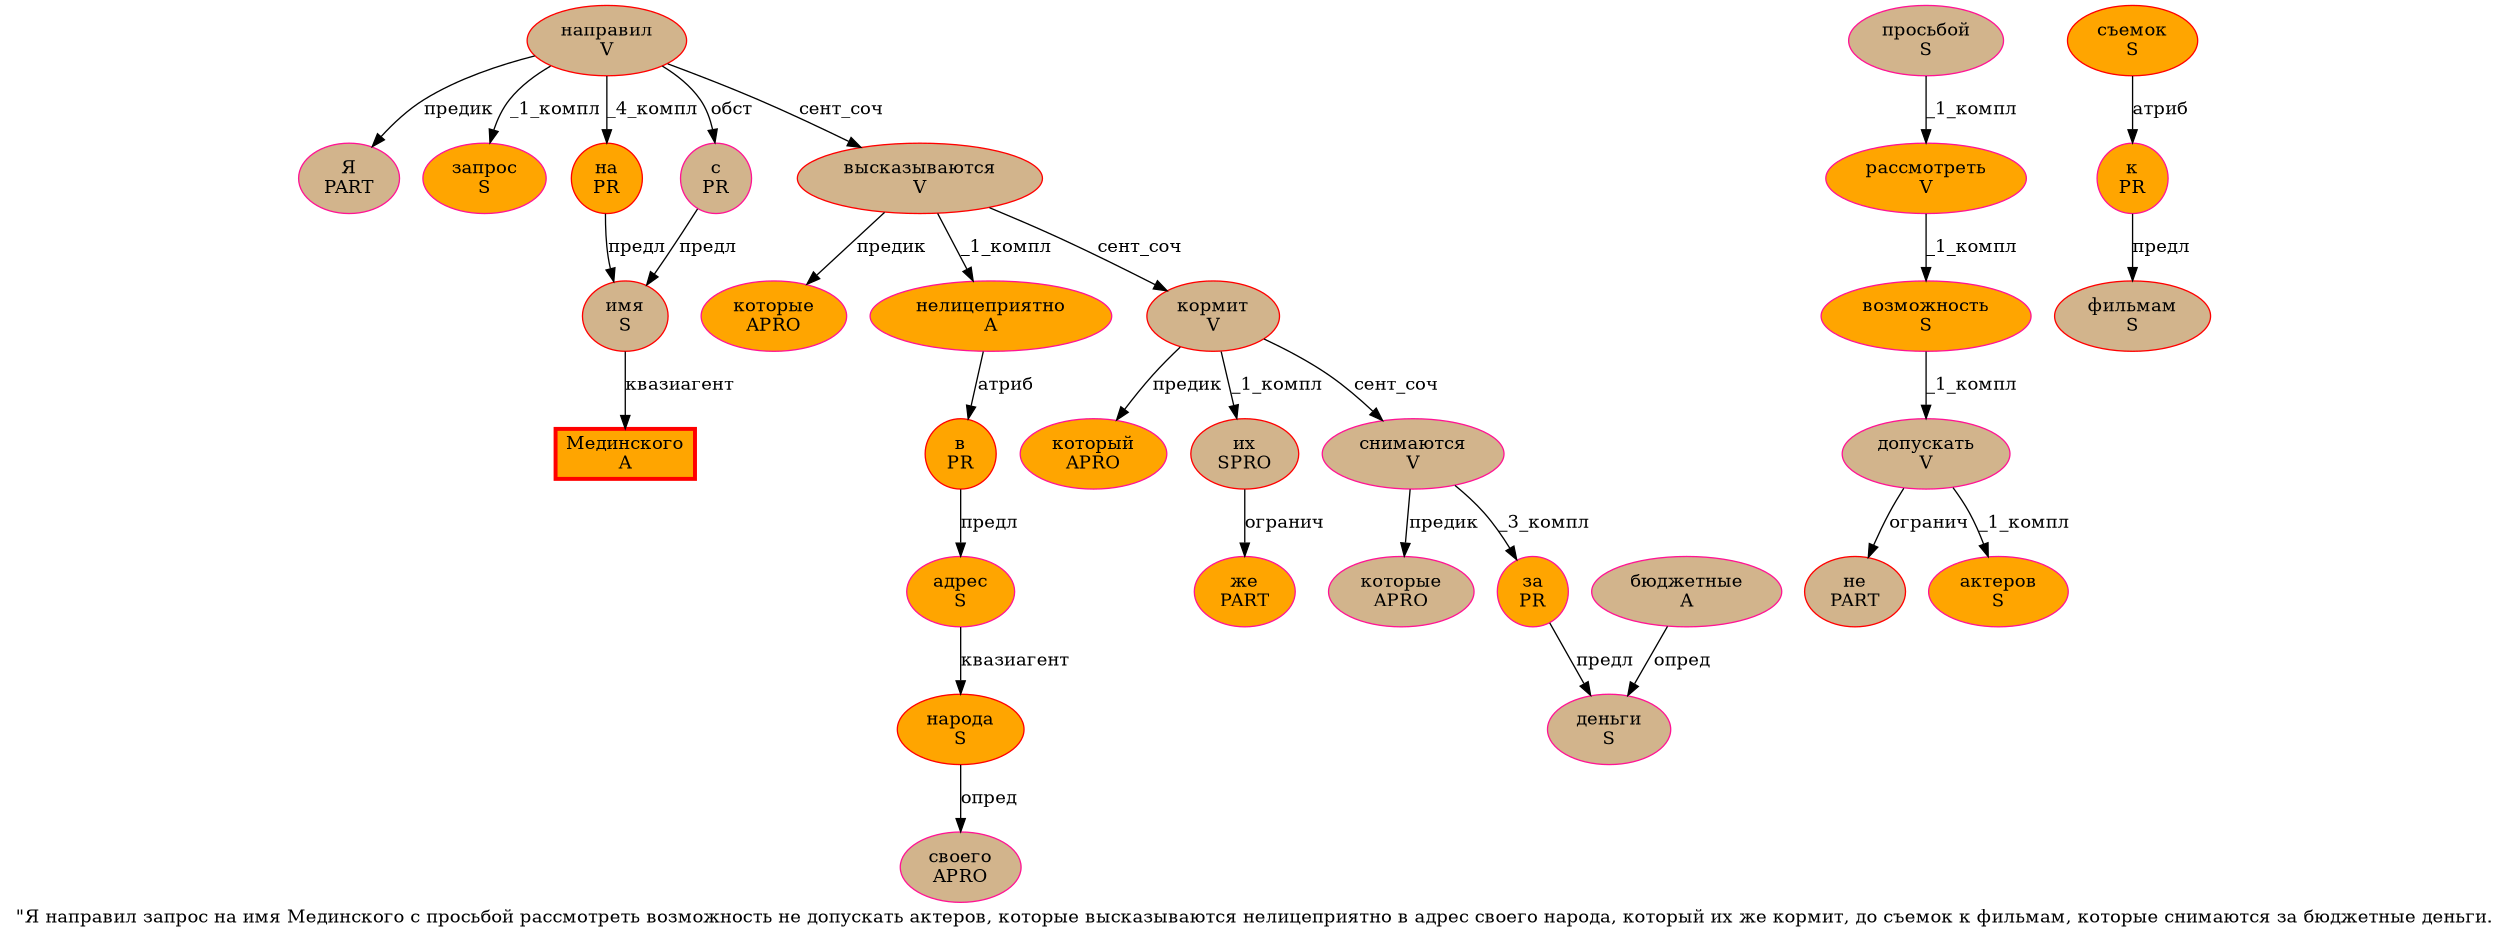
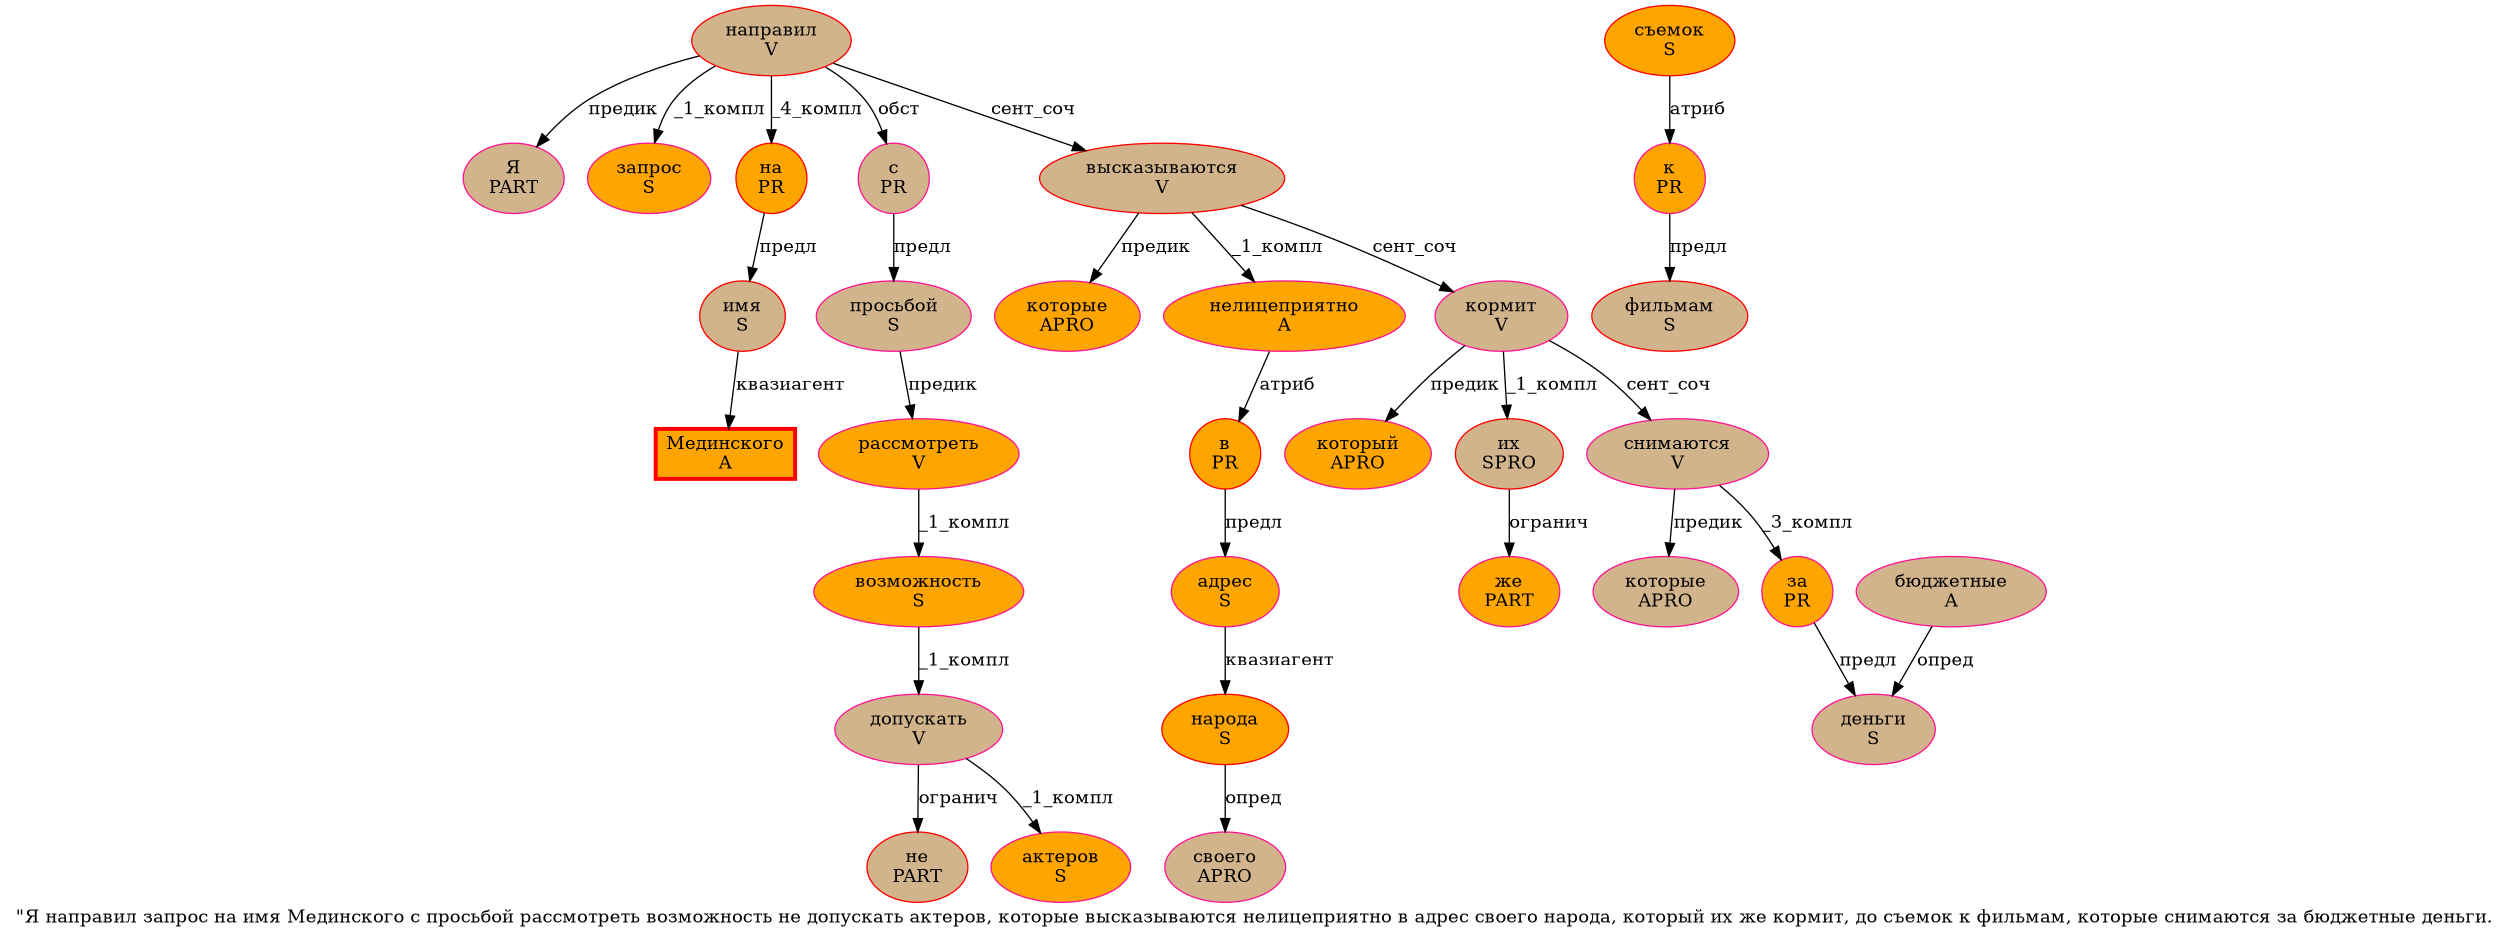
edge "просьбой S" -> "рассмотреть V": label "_1_компл" -> "предик"
edge "с PR" -> "имя S": now "с PR" -> "просьбой S"
node "кормит V": color red -> deeppink
